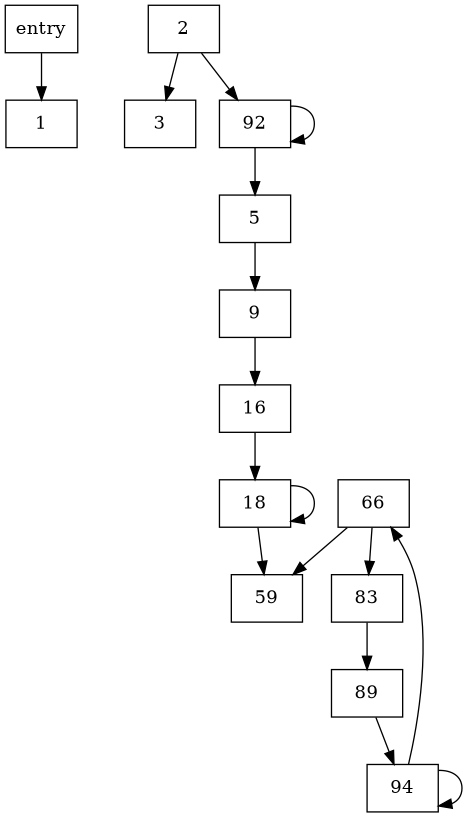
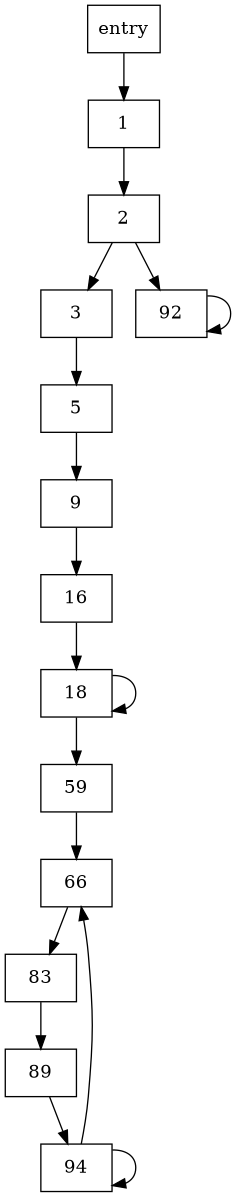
edge "1" -> "2": added
edge "92" -> "5": now "3" -> "5"
edge "66" -> "59": reversed
